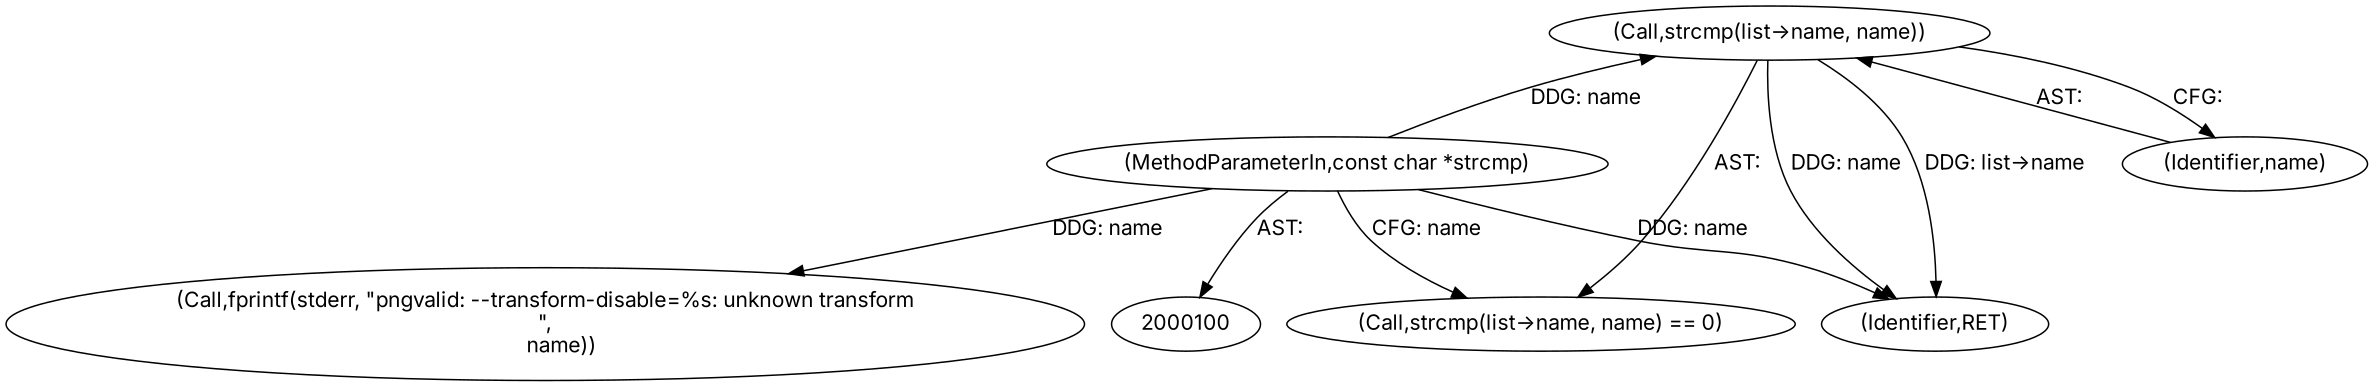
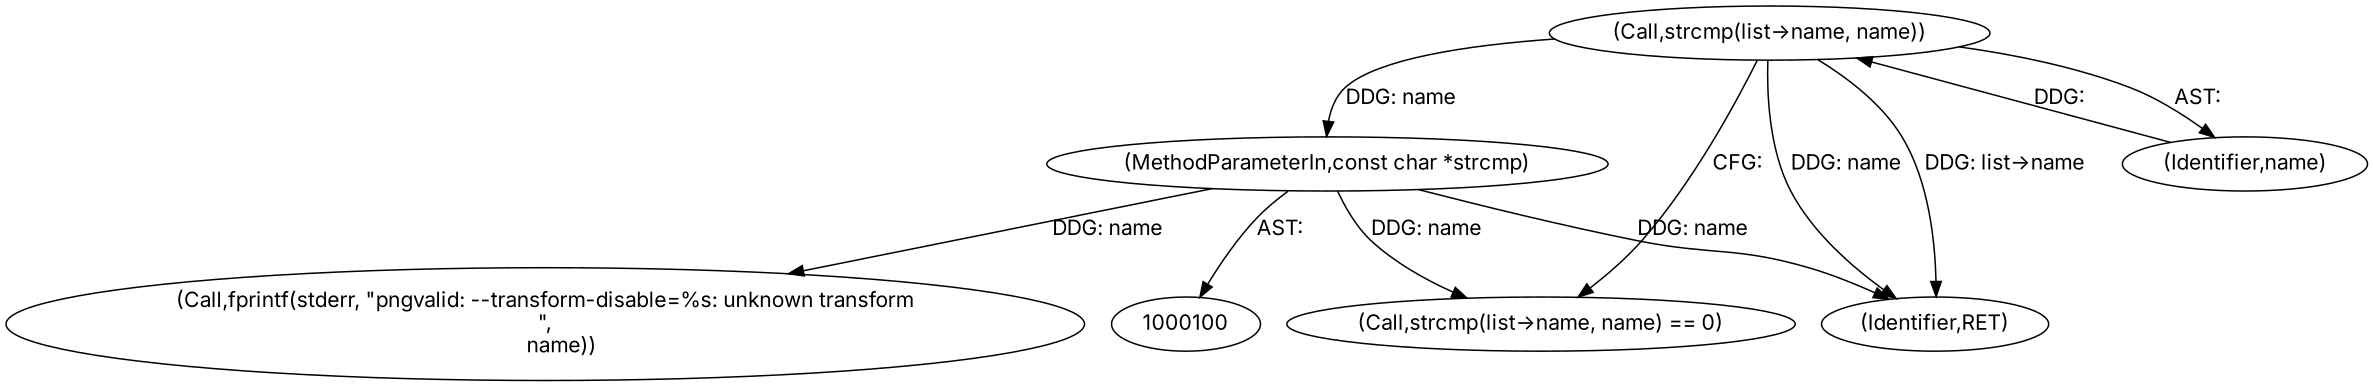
edge "(MethodParameterIn,const char *strcmp)" -> "(Call,strcmp(list->name, name))": reversed
edge "(Identifier,name)" -> "(Call,strcmp(list->name, name))": label "AST: " -> "DDG: "
edge "(Call,strcmp(list->name, name))" -> "(Identifier,name)": label "CFG: " -> "AST: "
edge "(Call,strcmp(list->name, name))" -> "(Call,strcmp(list->name, name) == 0)": label "AST: " -> "CFG: "
edge "(MethodParameterIn,const char *strcmp)" -> "(Call,strcmp(list->name, name) == 0)": label "CFG: name" -> "DDG: name"
node "2000100": label "2000100" -> "1000100"
